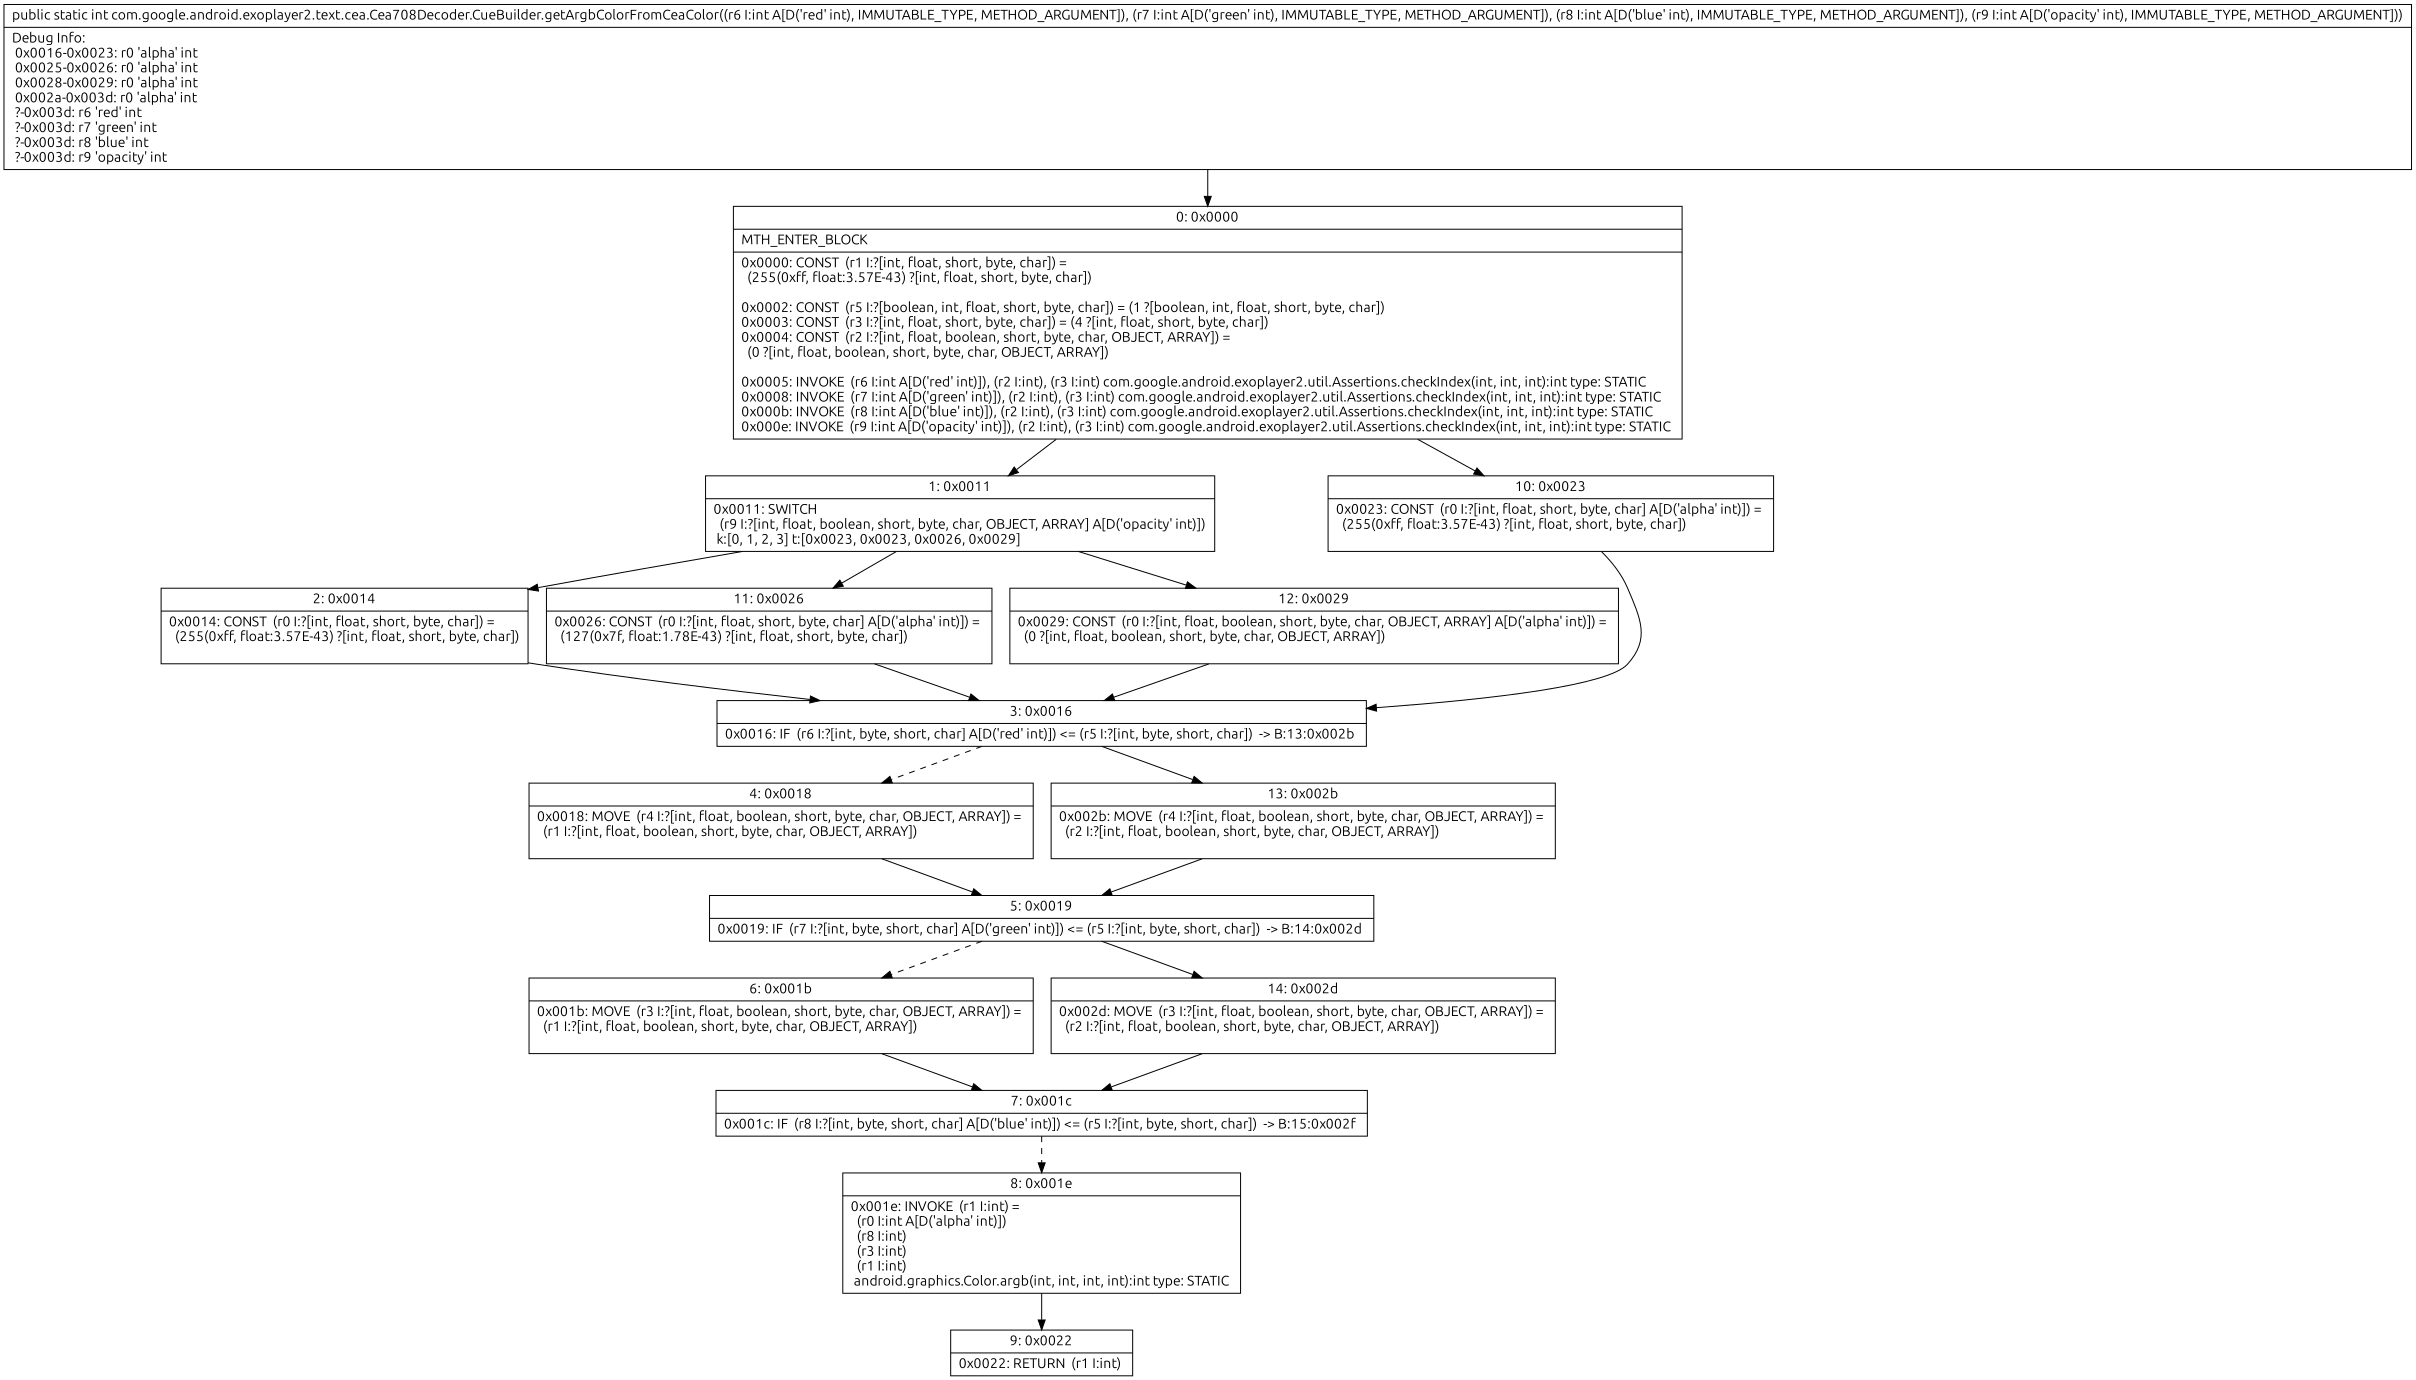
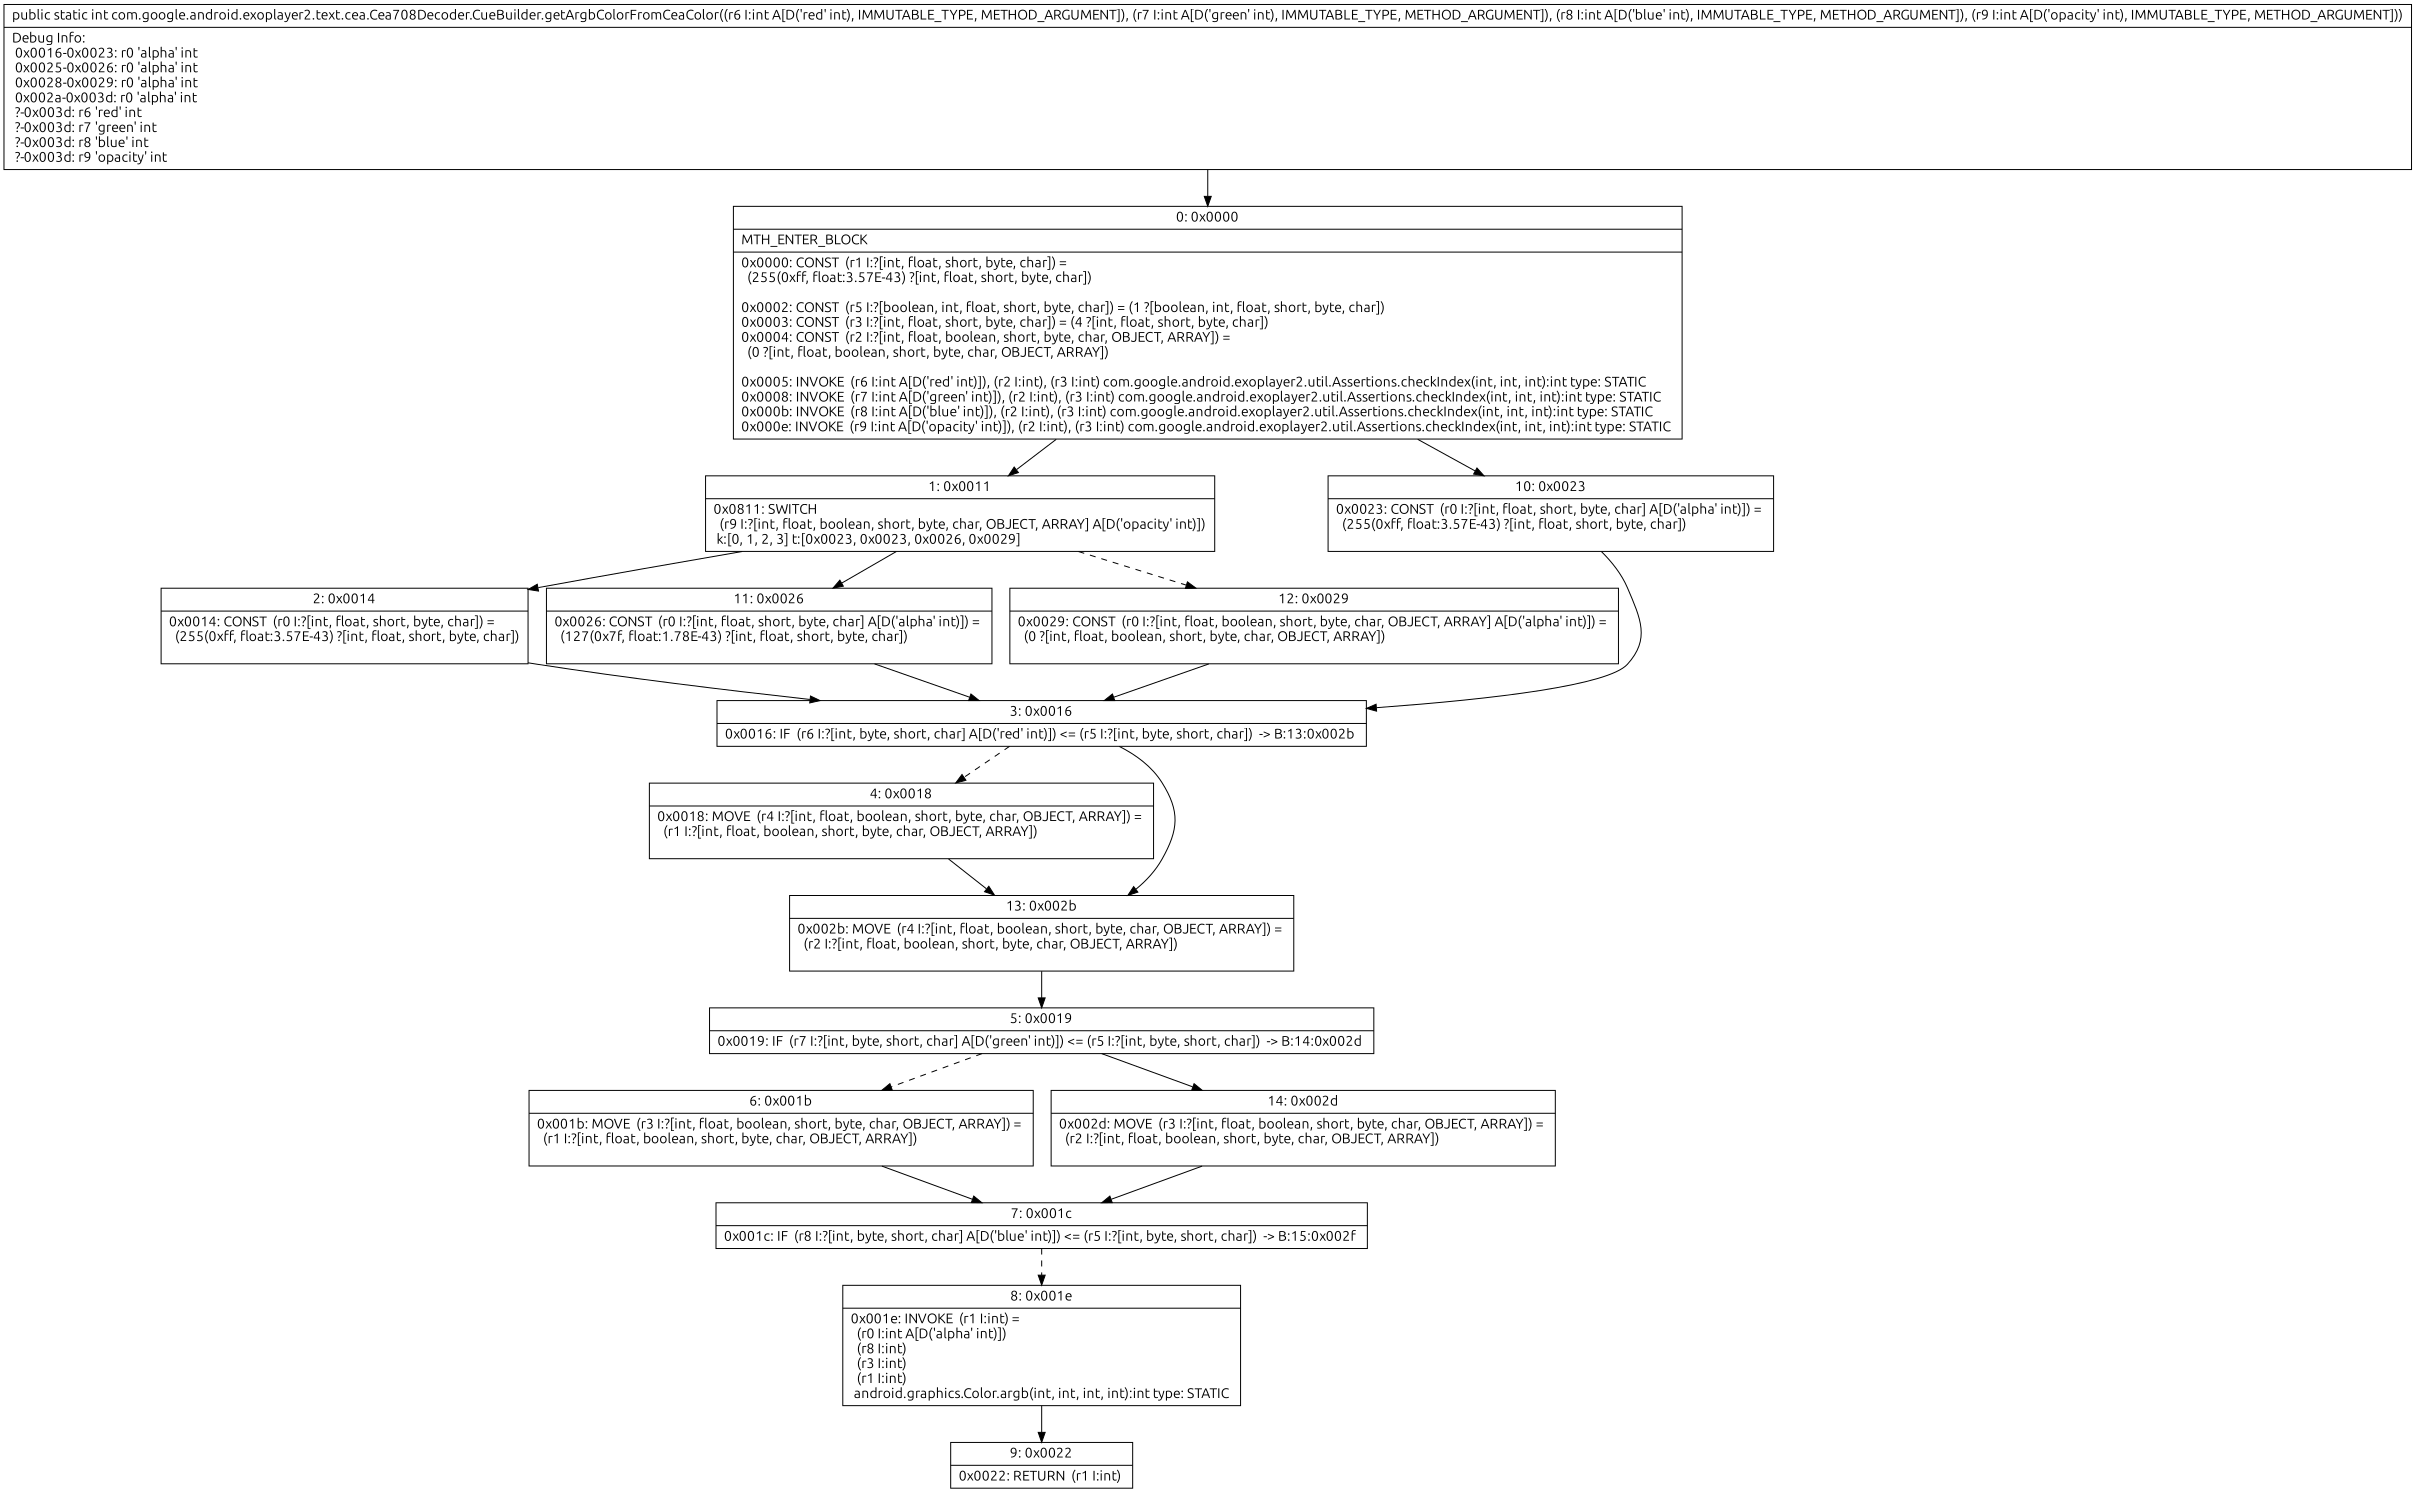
node "1: 0x0011": text "0x0011: SWITCH" -> "0x0811: SWITCH"
edge "1: 0x0011" -> "12: 0x0029": style solid -> dashed
edge "4: 0x0018" -> "5: 0x0019": now "4: 0x0018" -> "13: 0x002b"
